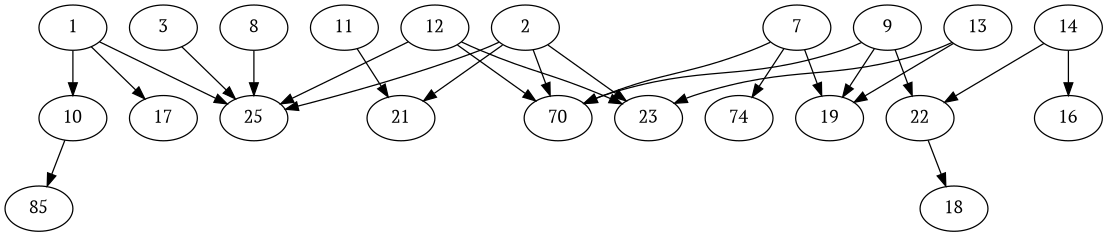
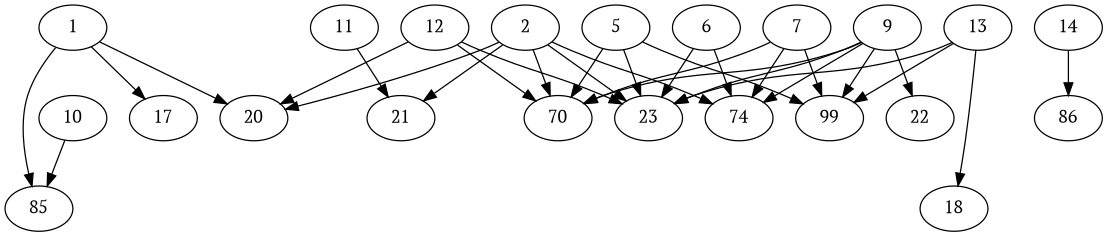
node "3": removed
node "8": removed
node "5": added
node "6": added
edge "9" -> "74": added
edge "1" -> "10": now "1" -> "85"
edge "2" -> "74": added
edge "14" -> "22": removed
edge "9" -> "23": added
node "25": label "25" -> "20"
node "19": label "19" -> "99"
node "16": label "16" -> "86"
edge "22" -> "18": now "13" -> "18"
